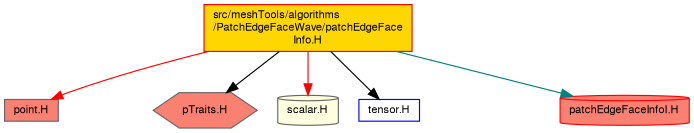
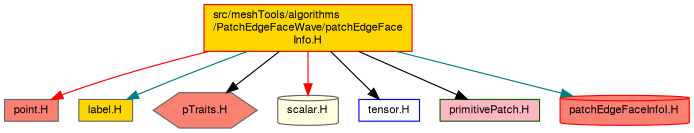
node "label.H": added
node "primitivePatch.H": added
